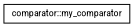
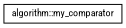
node "comparator::my_comparator": label "comparator::my_comparator" -> "algorithm::my_comparator"
